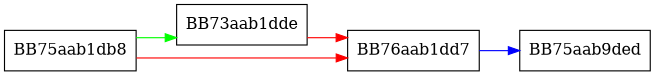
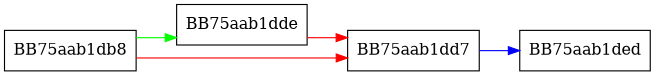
node "BB73aab1dde": label "BB73aab1dde" -> "BB75aab1dde"
node "BB76aab1dd7": label "BB76aab1dd7" -> "BB75aab1dd7"
node "BB75aab9ded": label "BB75aab9ded" -> "BB75aab1ded"
